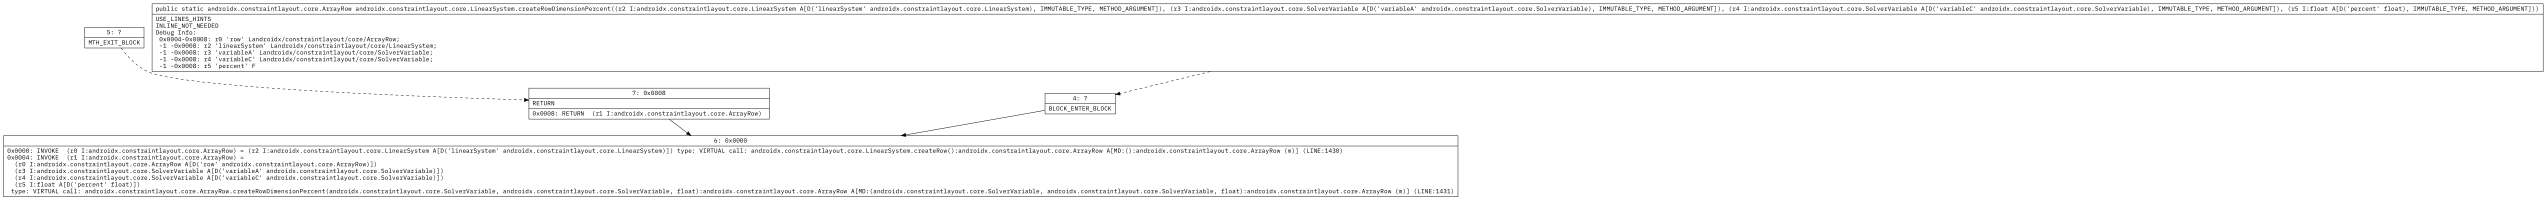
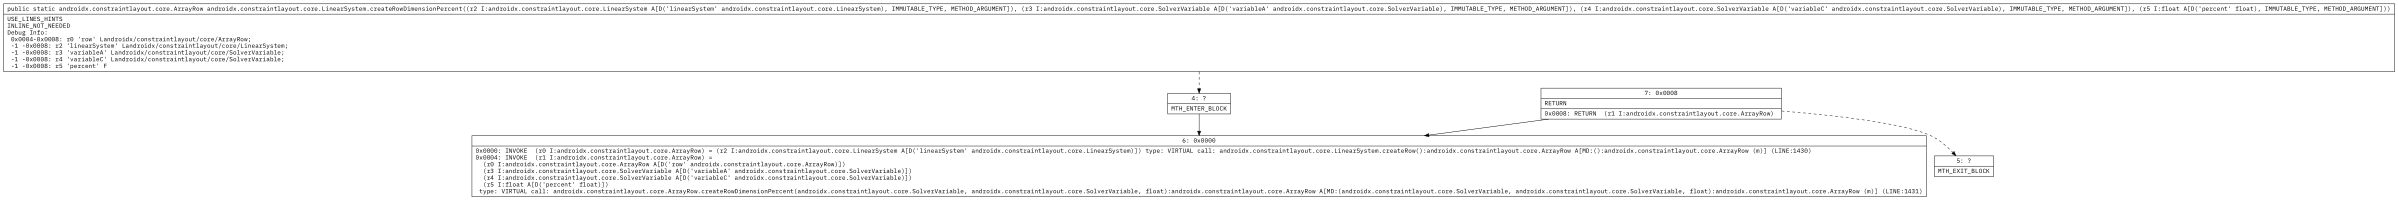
edge "5: ?" -> "7: 0x0008": reversed
node "4: ?": text "BLOCK_ENTER_BLOCK" -> "MTH_ENTER_BLOCK"
